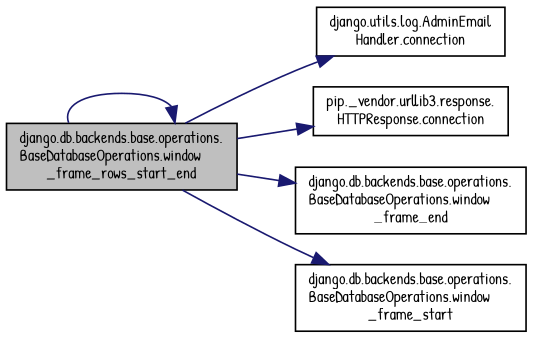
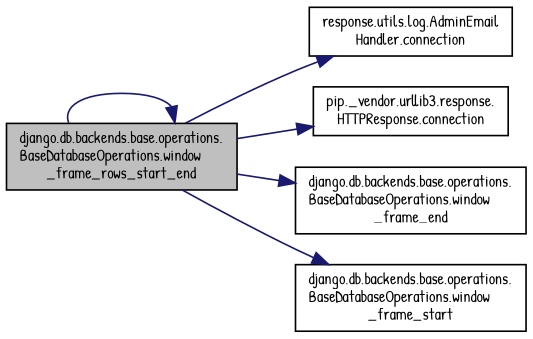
node "django.utils.log.AdminEmail Handler.connection": label "django.utils.log.AdminEmail Handler.connection" -> "response.utils.log.AdminEmail Handler.connection"
